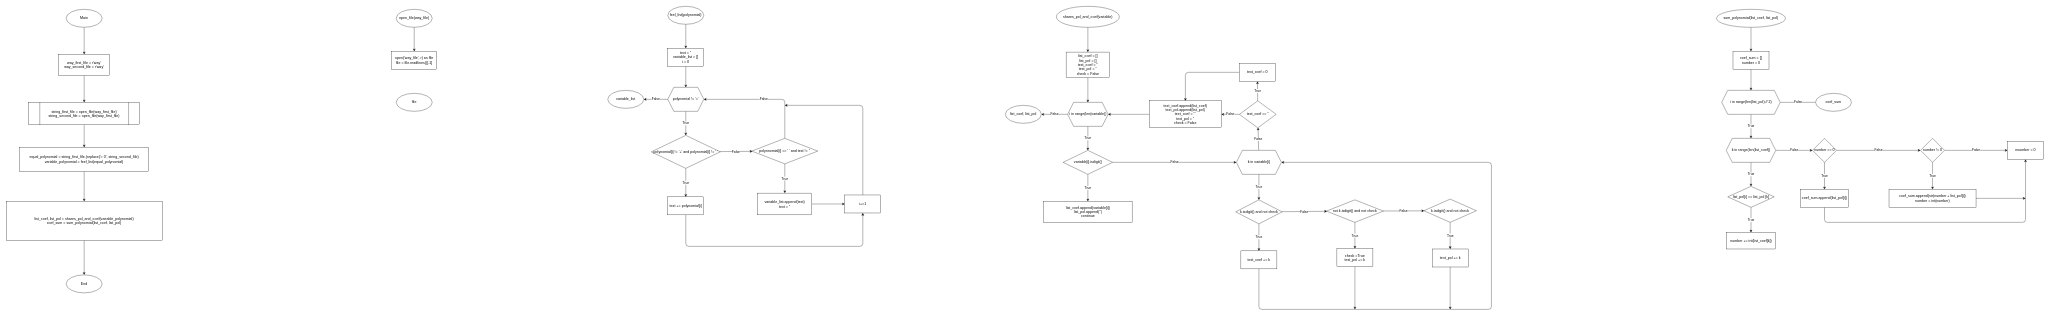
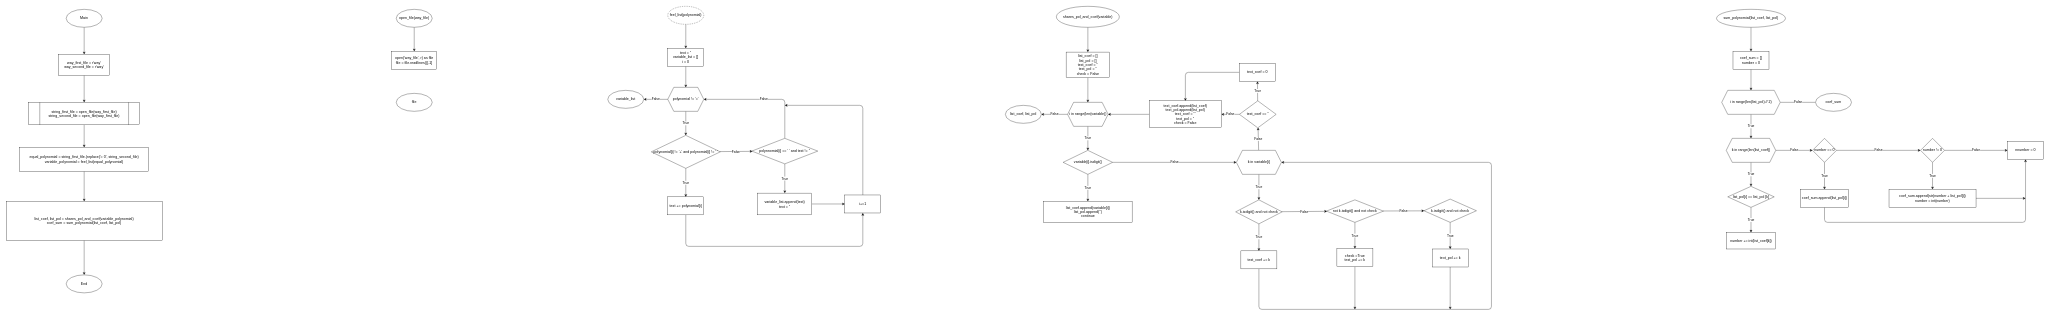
node "feel_list(polynomial)": style solid -> dashed
